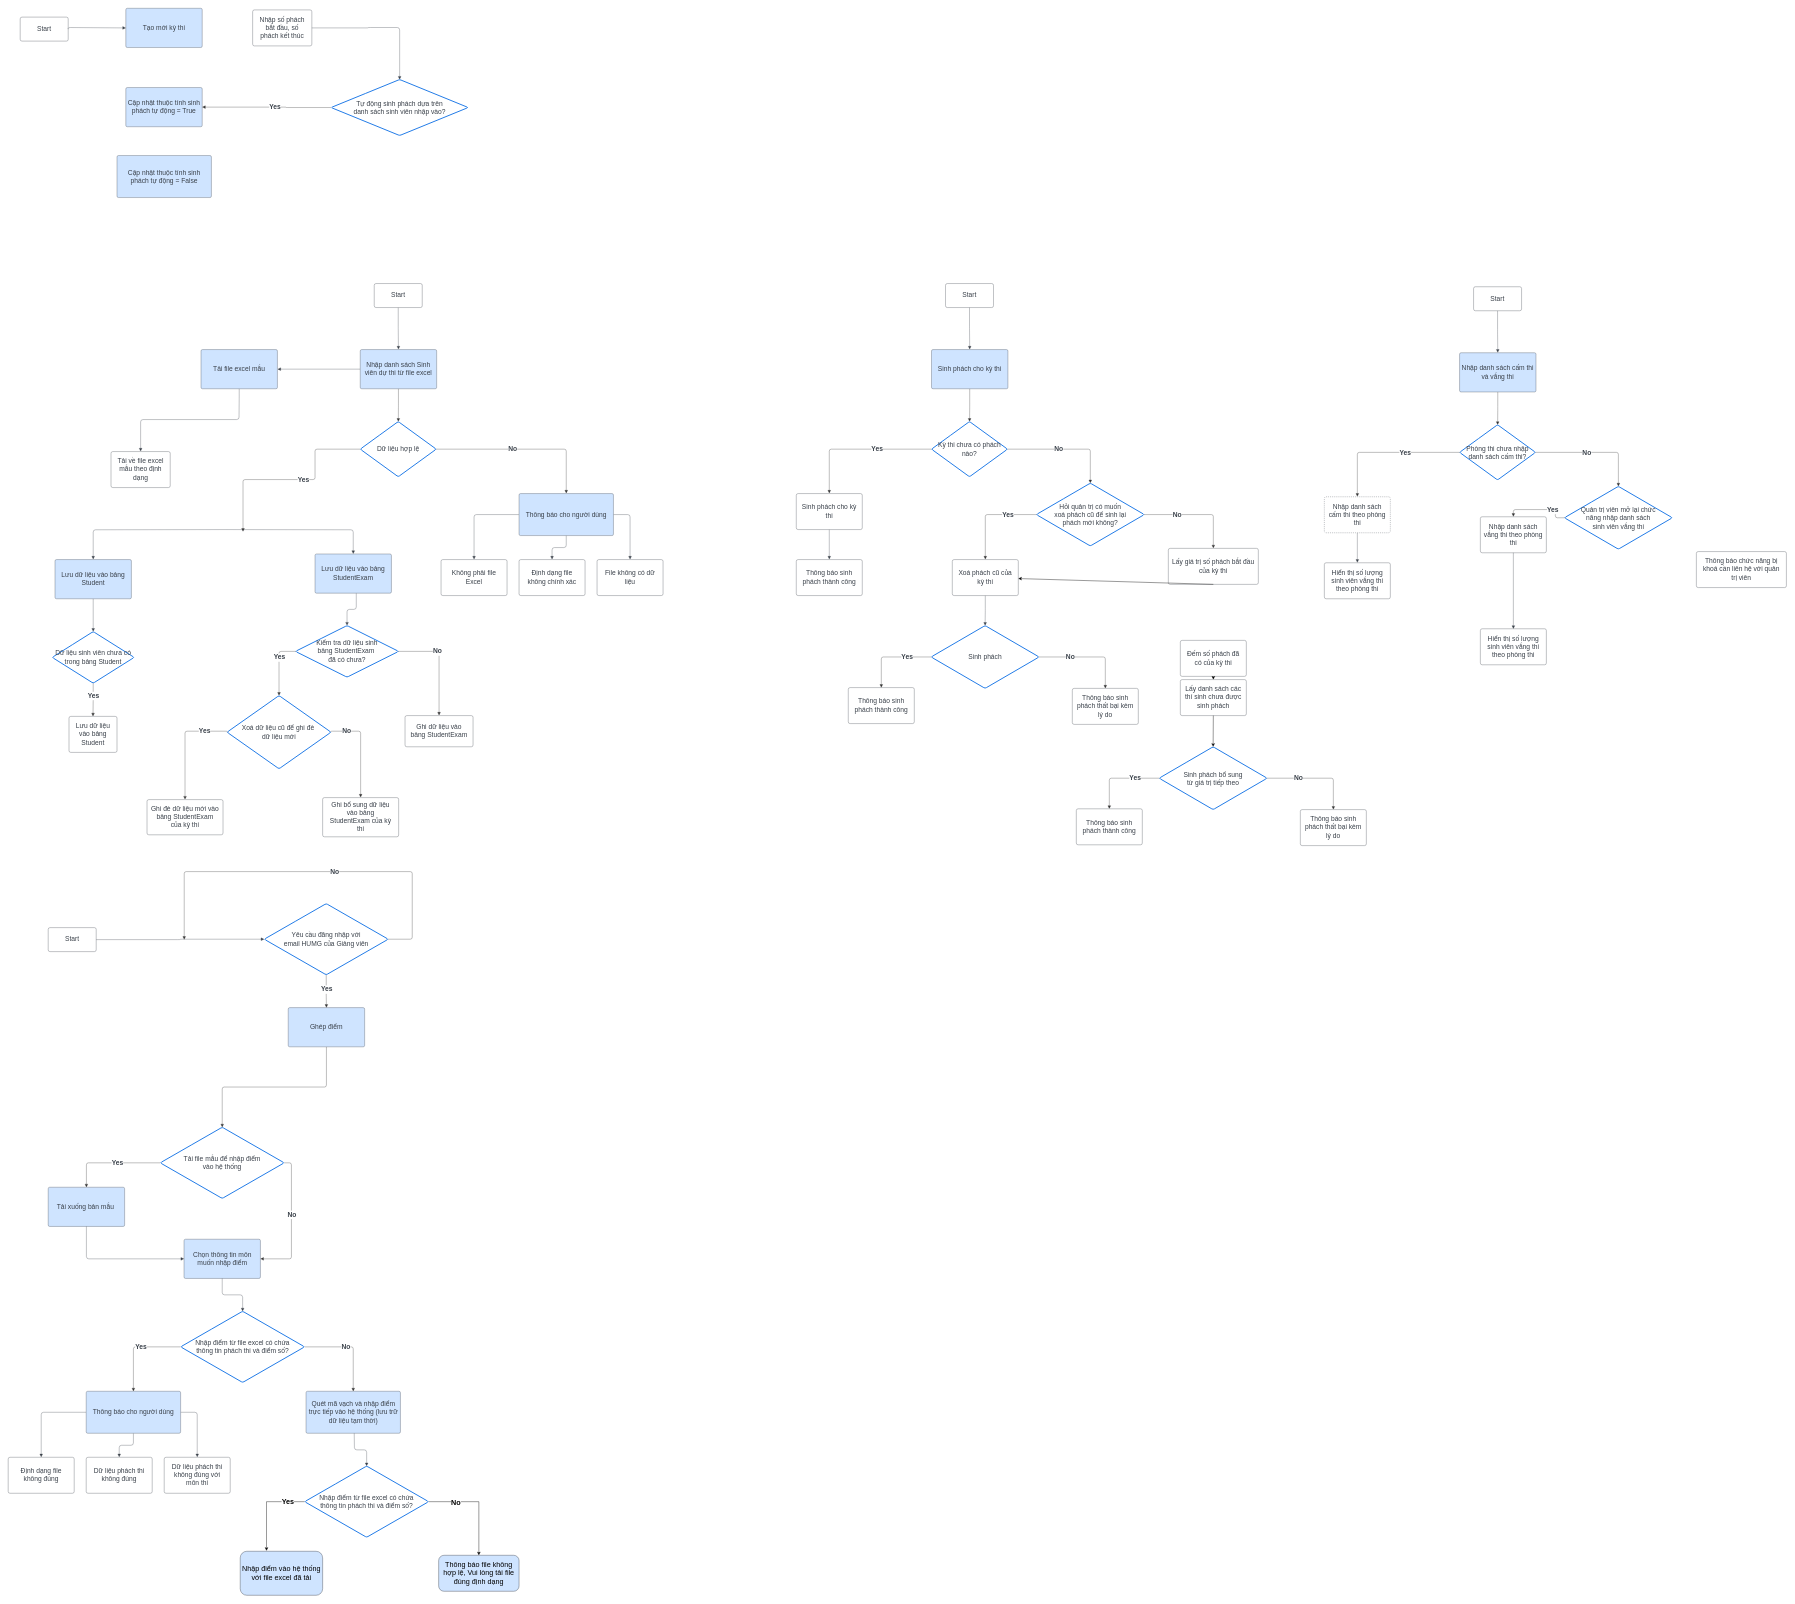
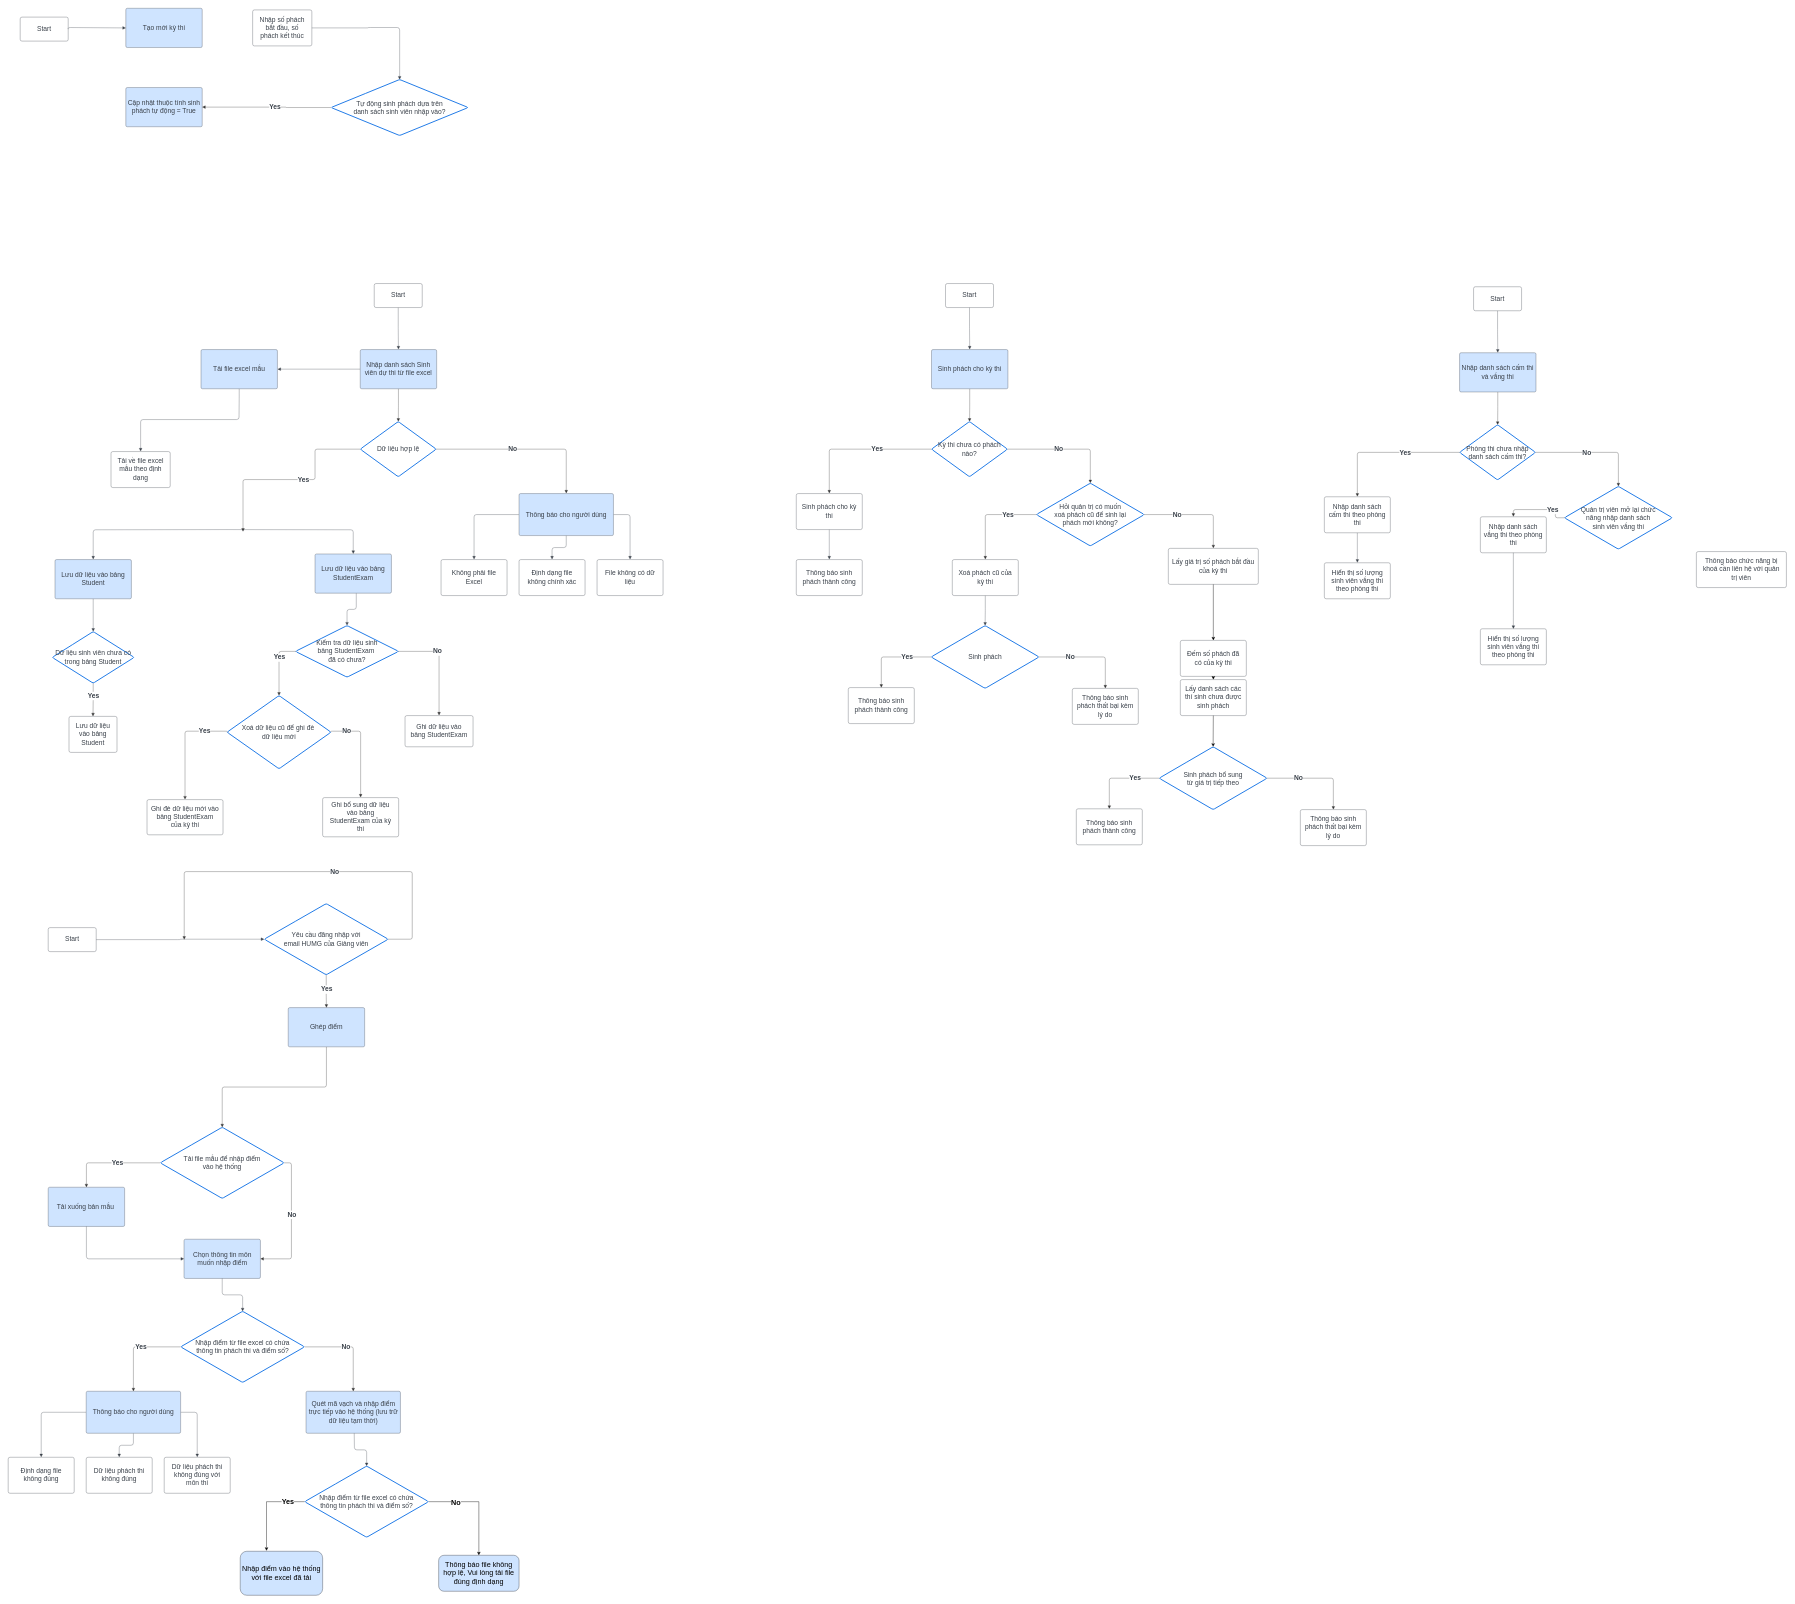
node "Cập nhật thuộc tính sinh phách tự động = False": removed
node "Nhập danh sách cấm thi theo phòng thi": style dashed -> solid
edge "Lấy giá trị số phách bắt đầu của kỳ thi" -> "Xoá phách cũ của kỳ thi": now "Lấy giá trị số phách bắt đầu của kỳ thi" -> "Đếm số phách đã có của kỳ thi"
